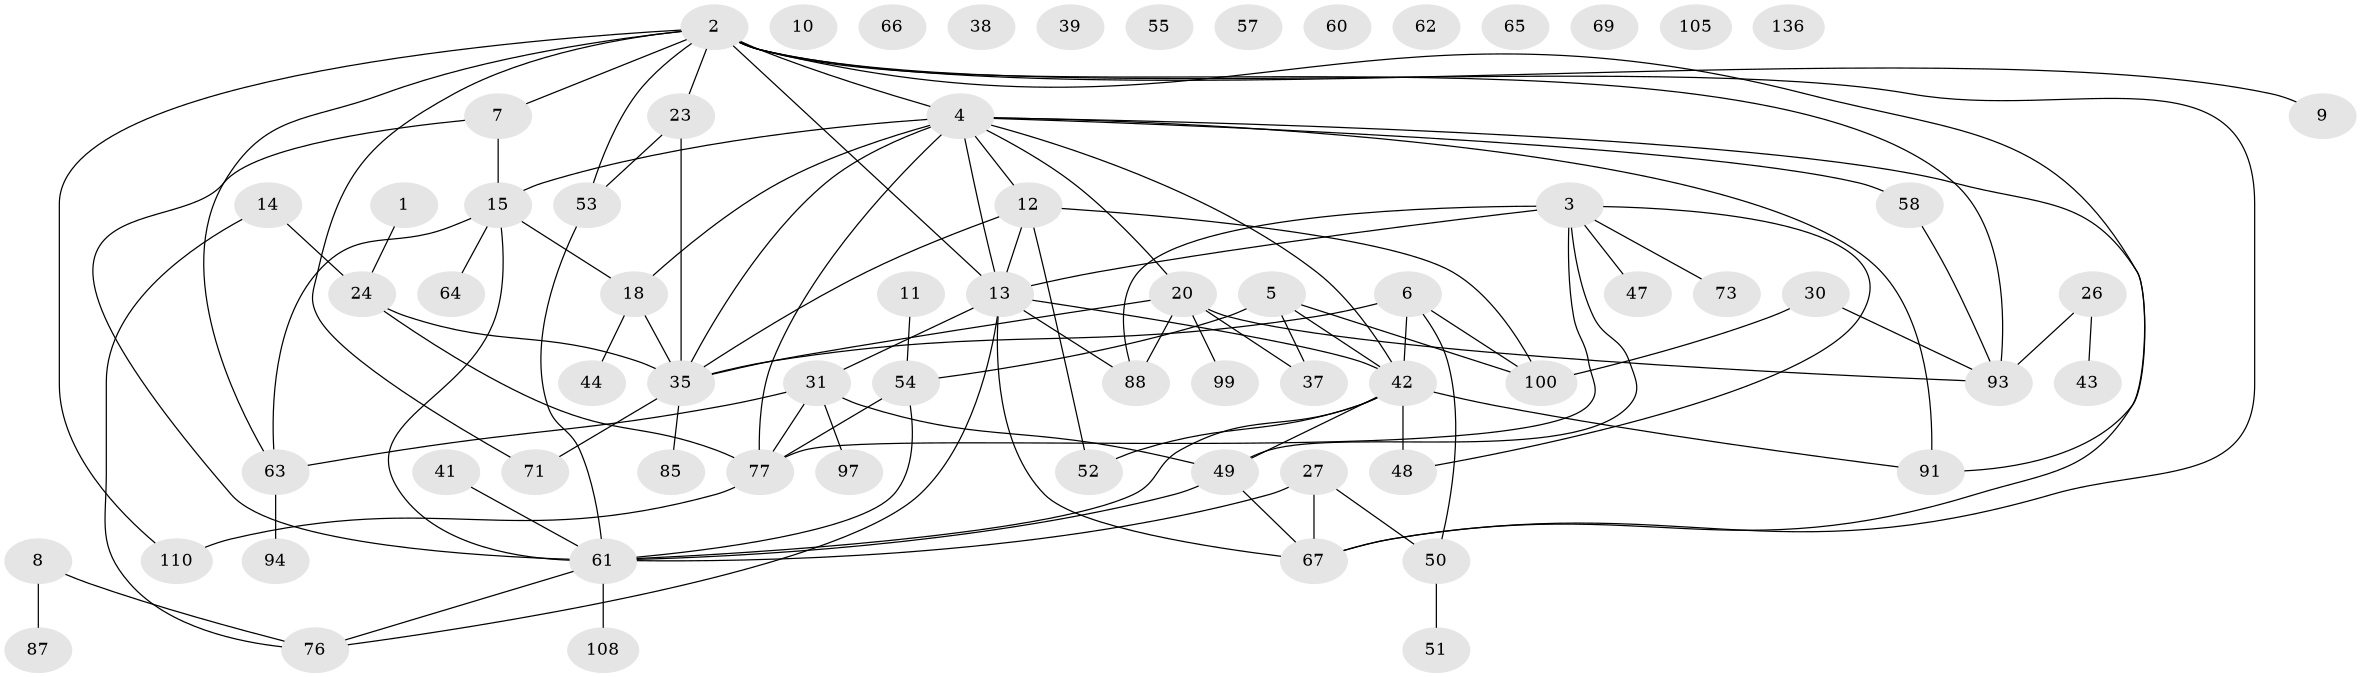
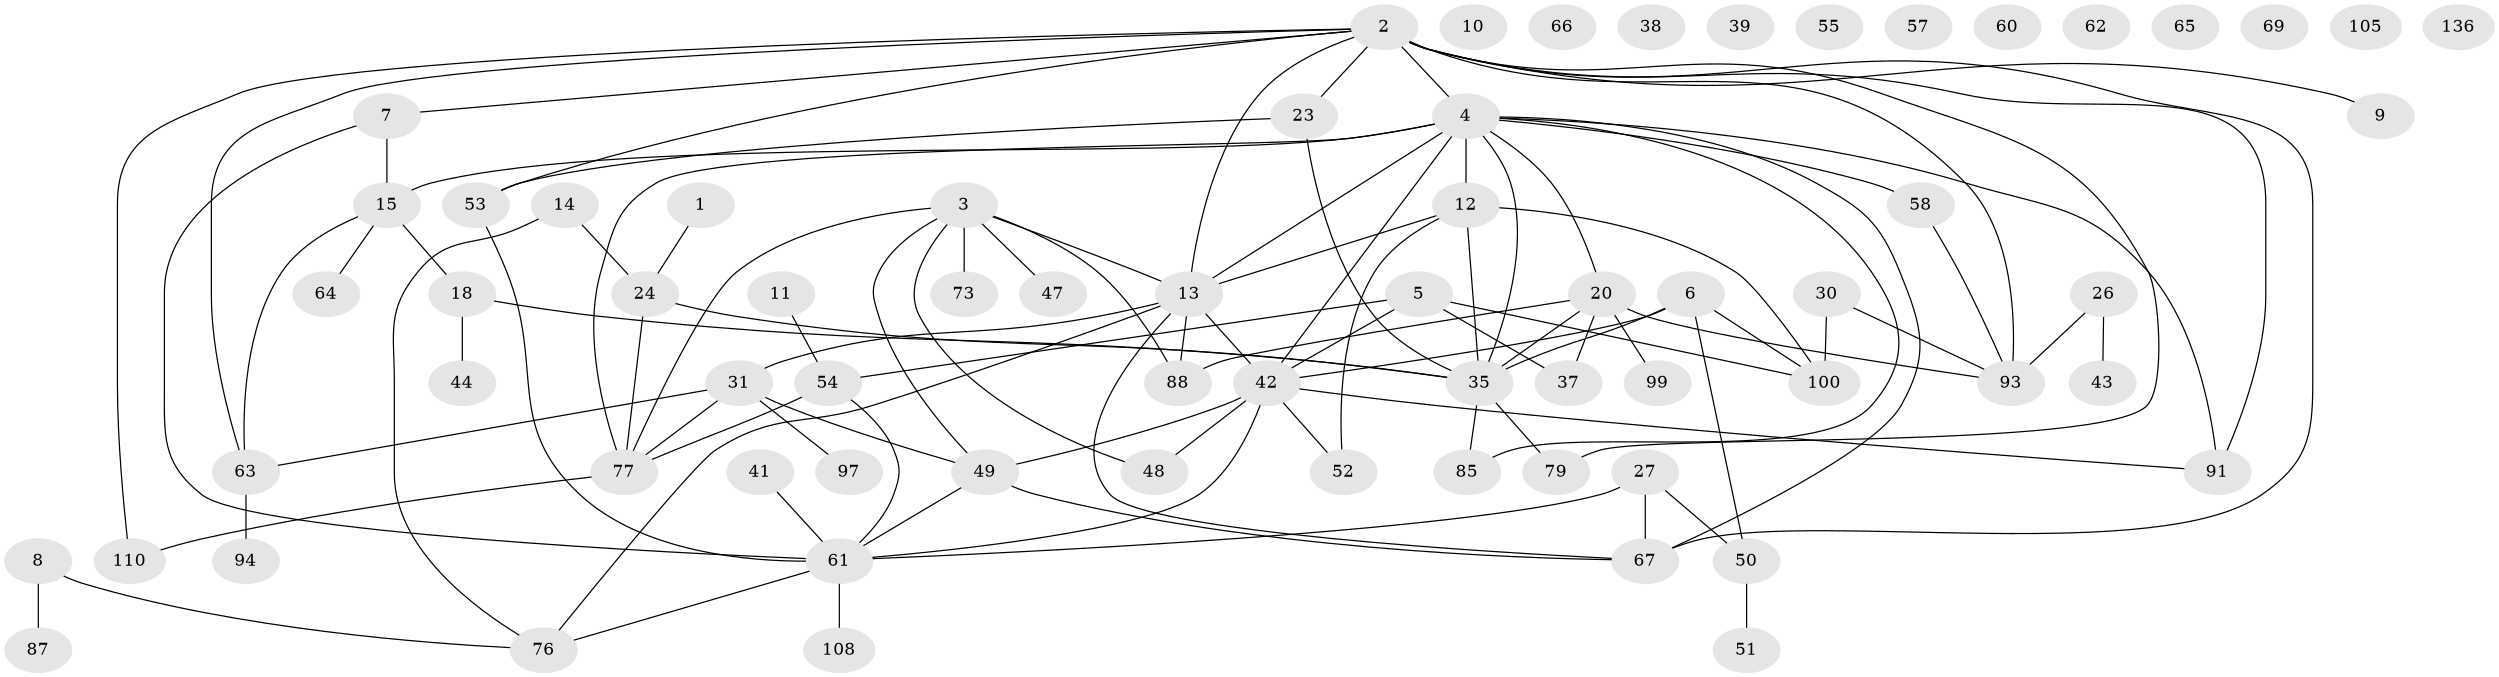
edge "4" -- "18": now "4" -- "85"
edge "15" -- "61": removed
node "71": label "71" -> "79"
